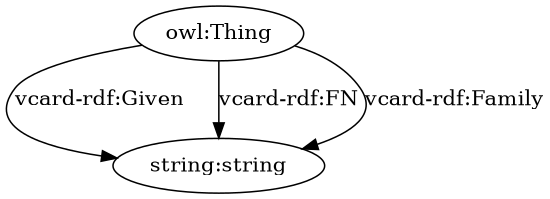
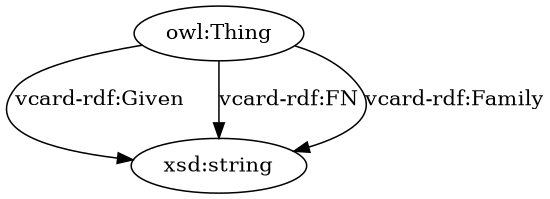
node "string:string": label "string:string" -> "xsd:string"
